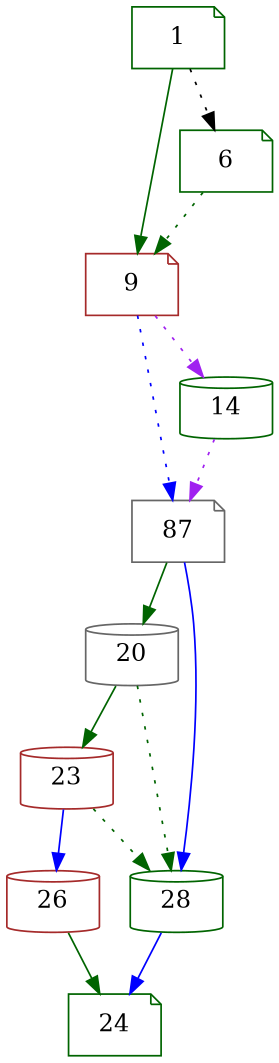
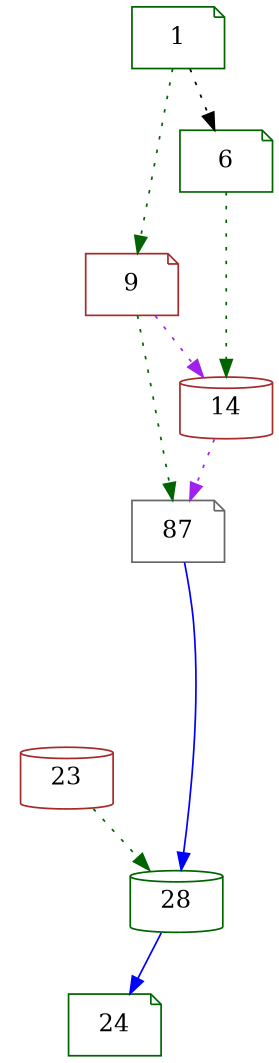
edge "1" -> "9": style solid -> dotted
edge "6" -> "9": now "6" -> "14"
edge "9" -> "87": color blue -> darkgreen
node "14": color darkgreen -> brown
node "20": removed
node "26": removed
